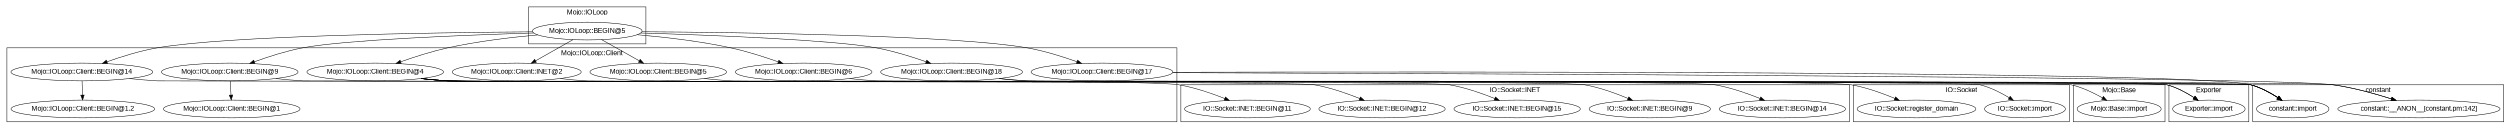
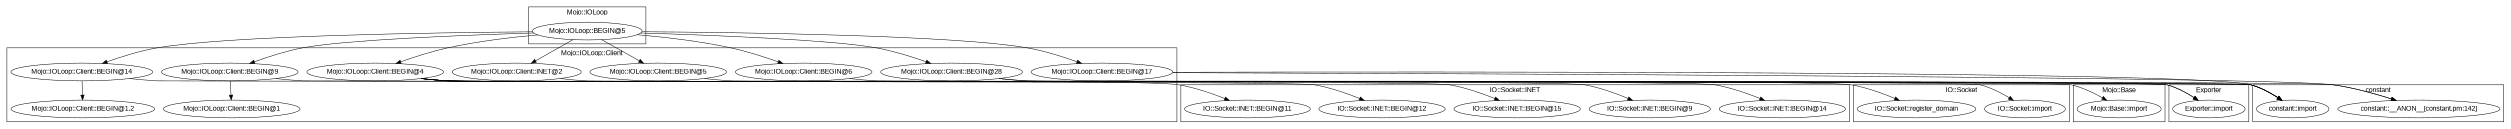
node "Mojo::IOLoop::Client::BEGIN@18": label "Mojo::IOLoop::Client::BEGIN@18" -> "Mojo::IOLoop::Client::BEGIN@28"
